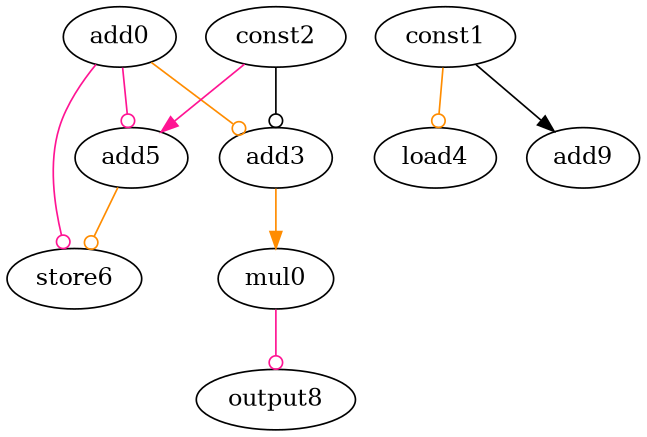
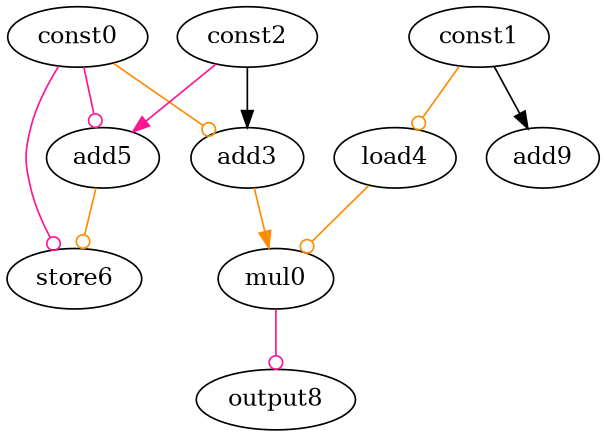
node "add0": label "add0" -> "const0"
edge "const2" -> "add3": arrowhead odot -> normal
edge "load4" -> "mul0": added
